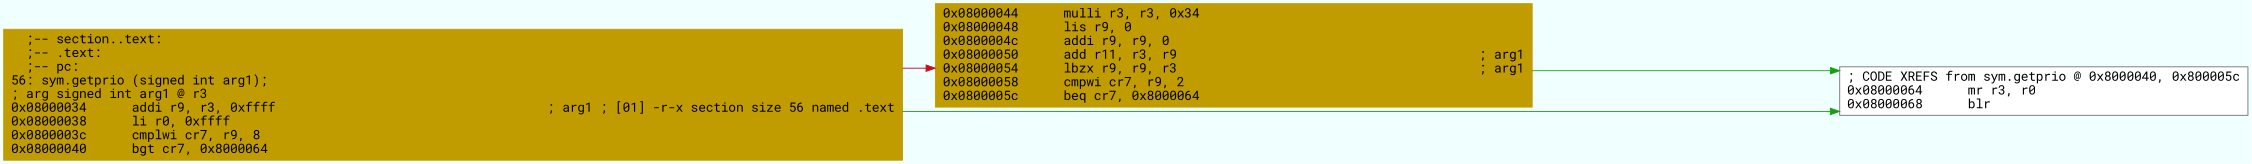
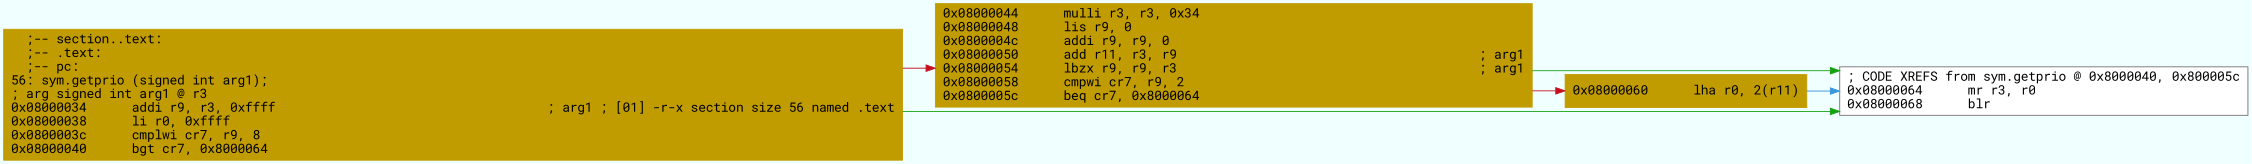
node "0x08000060      lha r0, 2(r11)": added
